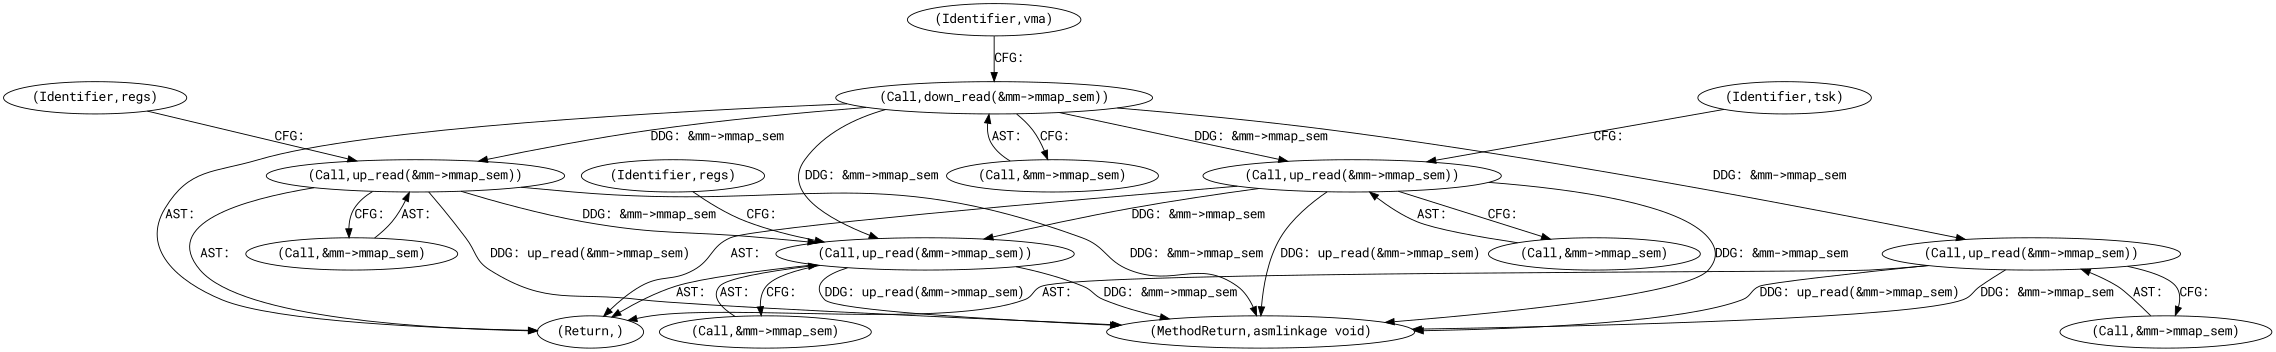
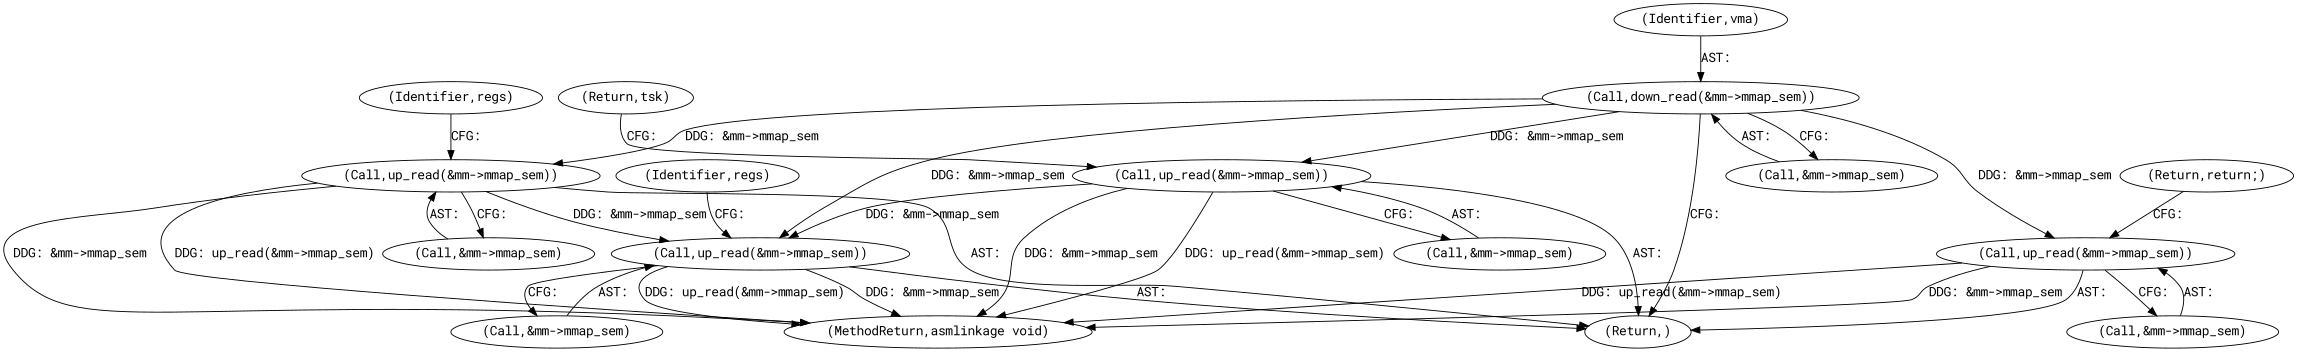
edge "(Identifier,vma)" -> "(Call,down_read(&mm->mmap_sem))": label "CFG: " -> "AST: "
node "(Identifier,tsk)": label "(Identifier,tsk)" -> "(Return,tsk)"
node "(Return,return;)": added
edge "(Call,down_read(&mm->mmap_sem))" -> "(Return,)": label "AST: " -> "CFG: "
